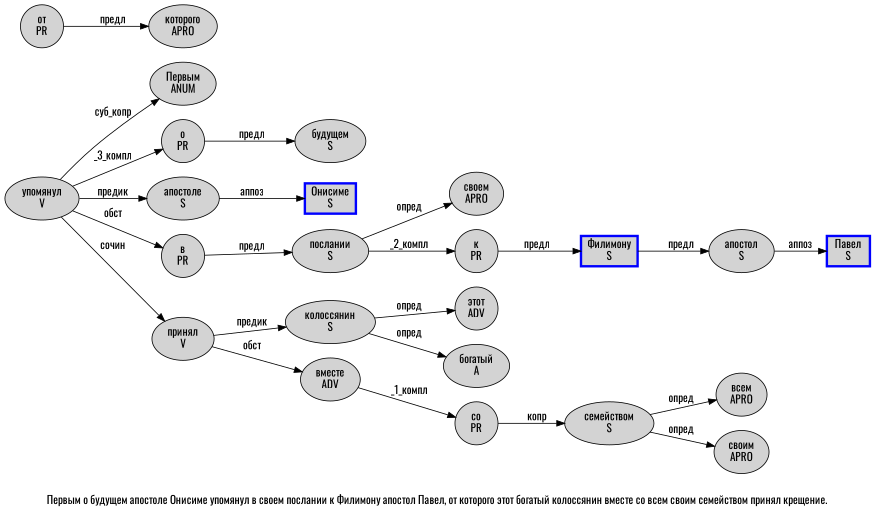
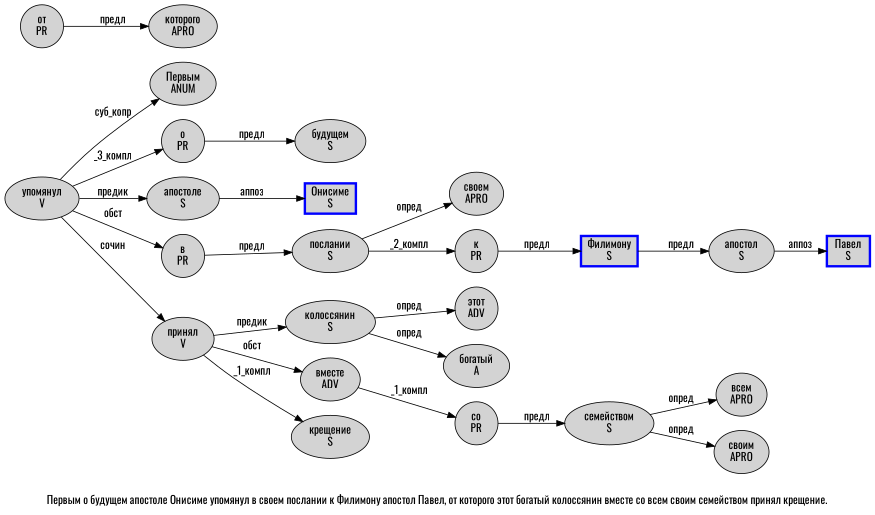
edge "со PR" -> "семейством S": label "копр" -> "предл"
node "крещение S": added
